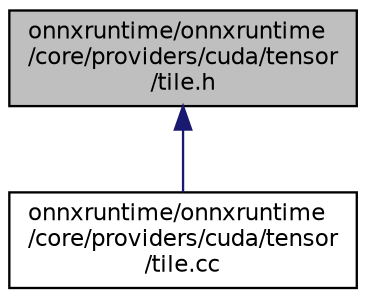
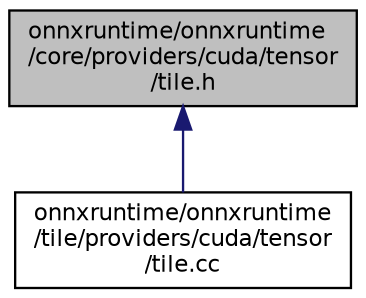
node "onnxruntime/onnxruntime /core/providers/cuda/tensor /tile.cc": label "onnxruntime/onnxruntime /core/providers/cuda/tensor /tile.cc" -> "onnxruntime/onnxruntime /tile/providers/cuda/tensor /tile.cc"
